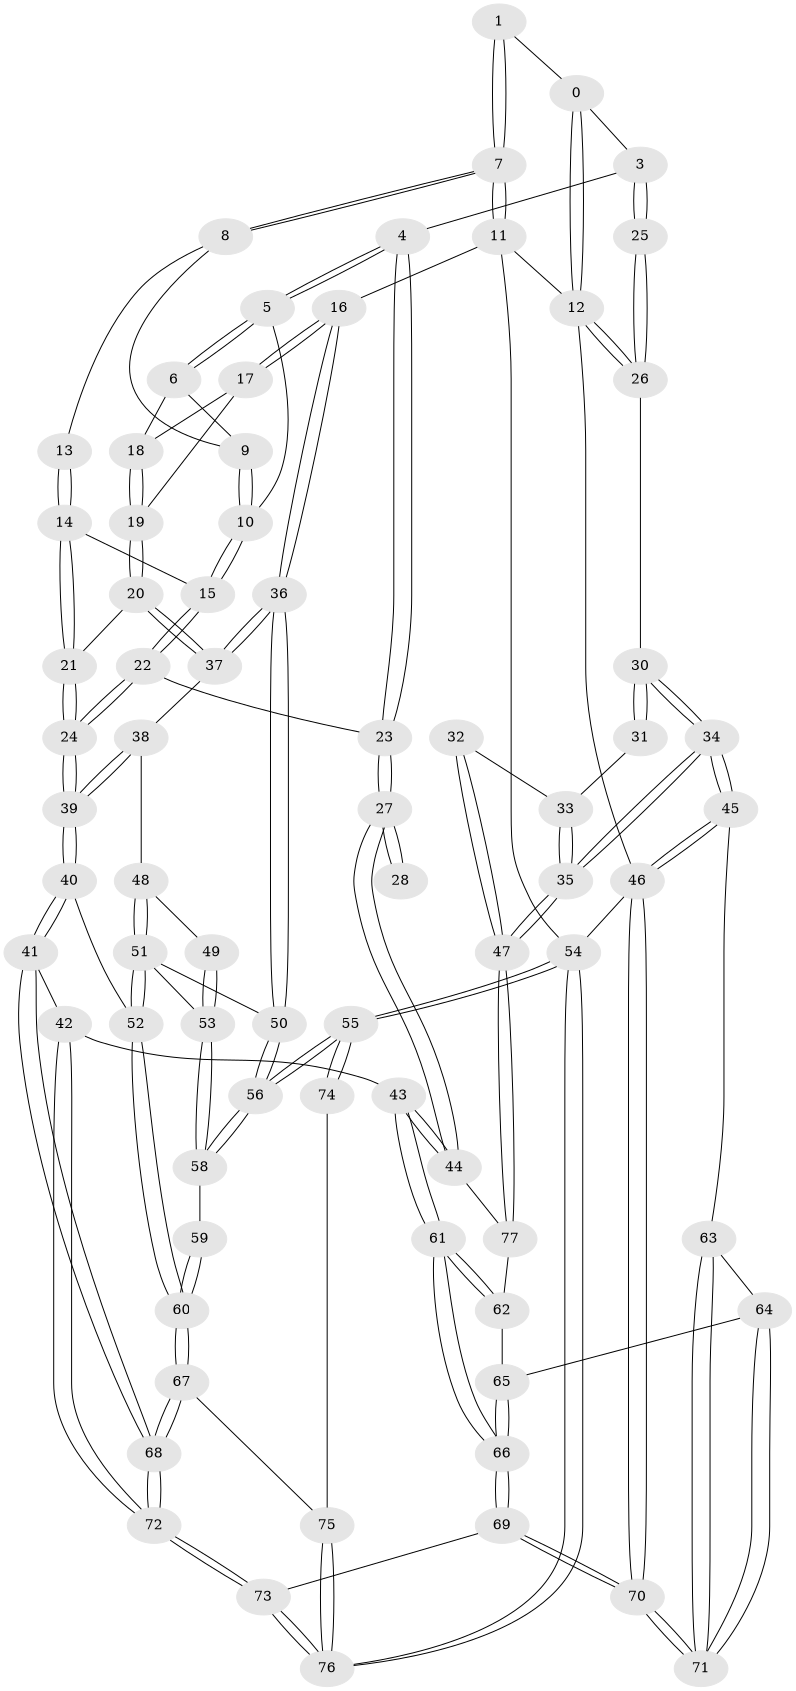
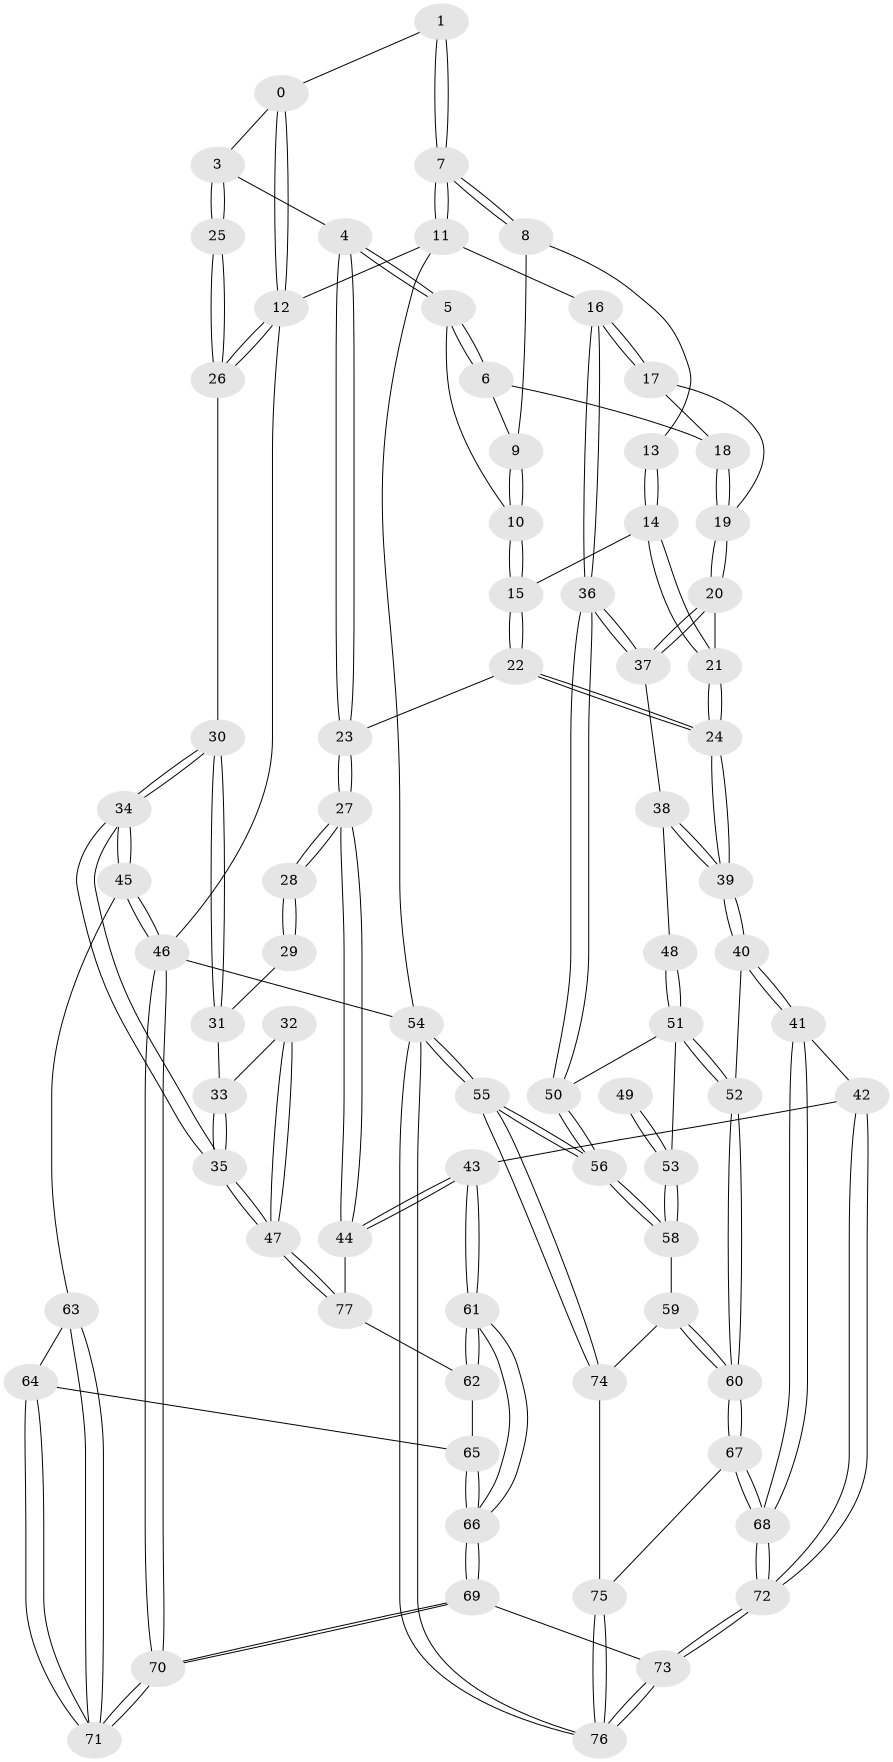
edge "48" -- "49": removed
node "29": added
edge "59" -- "74": added
